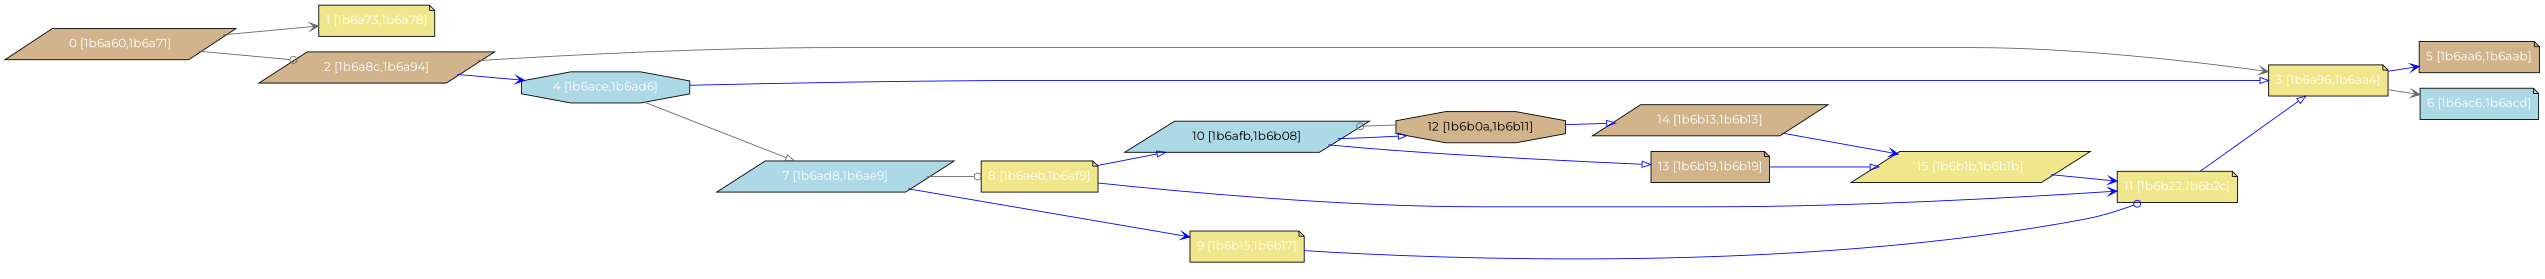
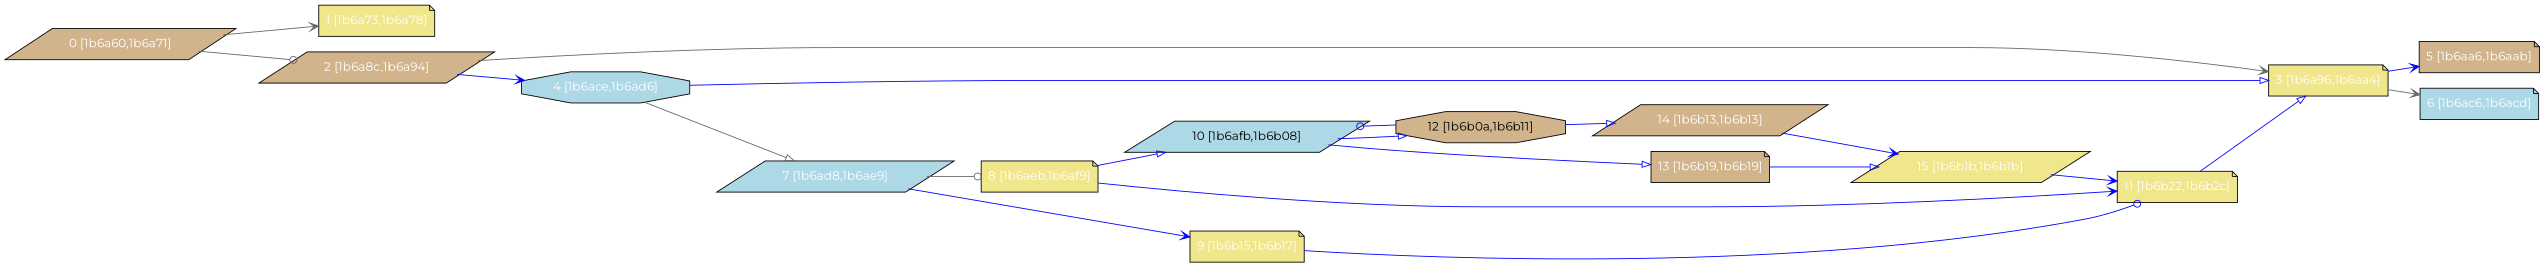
edge "12 [1b6b0a,1b6b11]" -> "10 [1b6afb,1b6b08]": color gray40 -> blue
